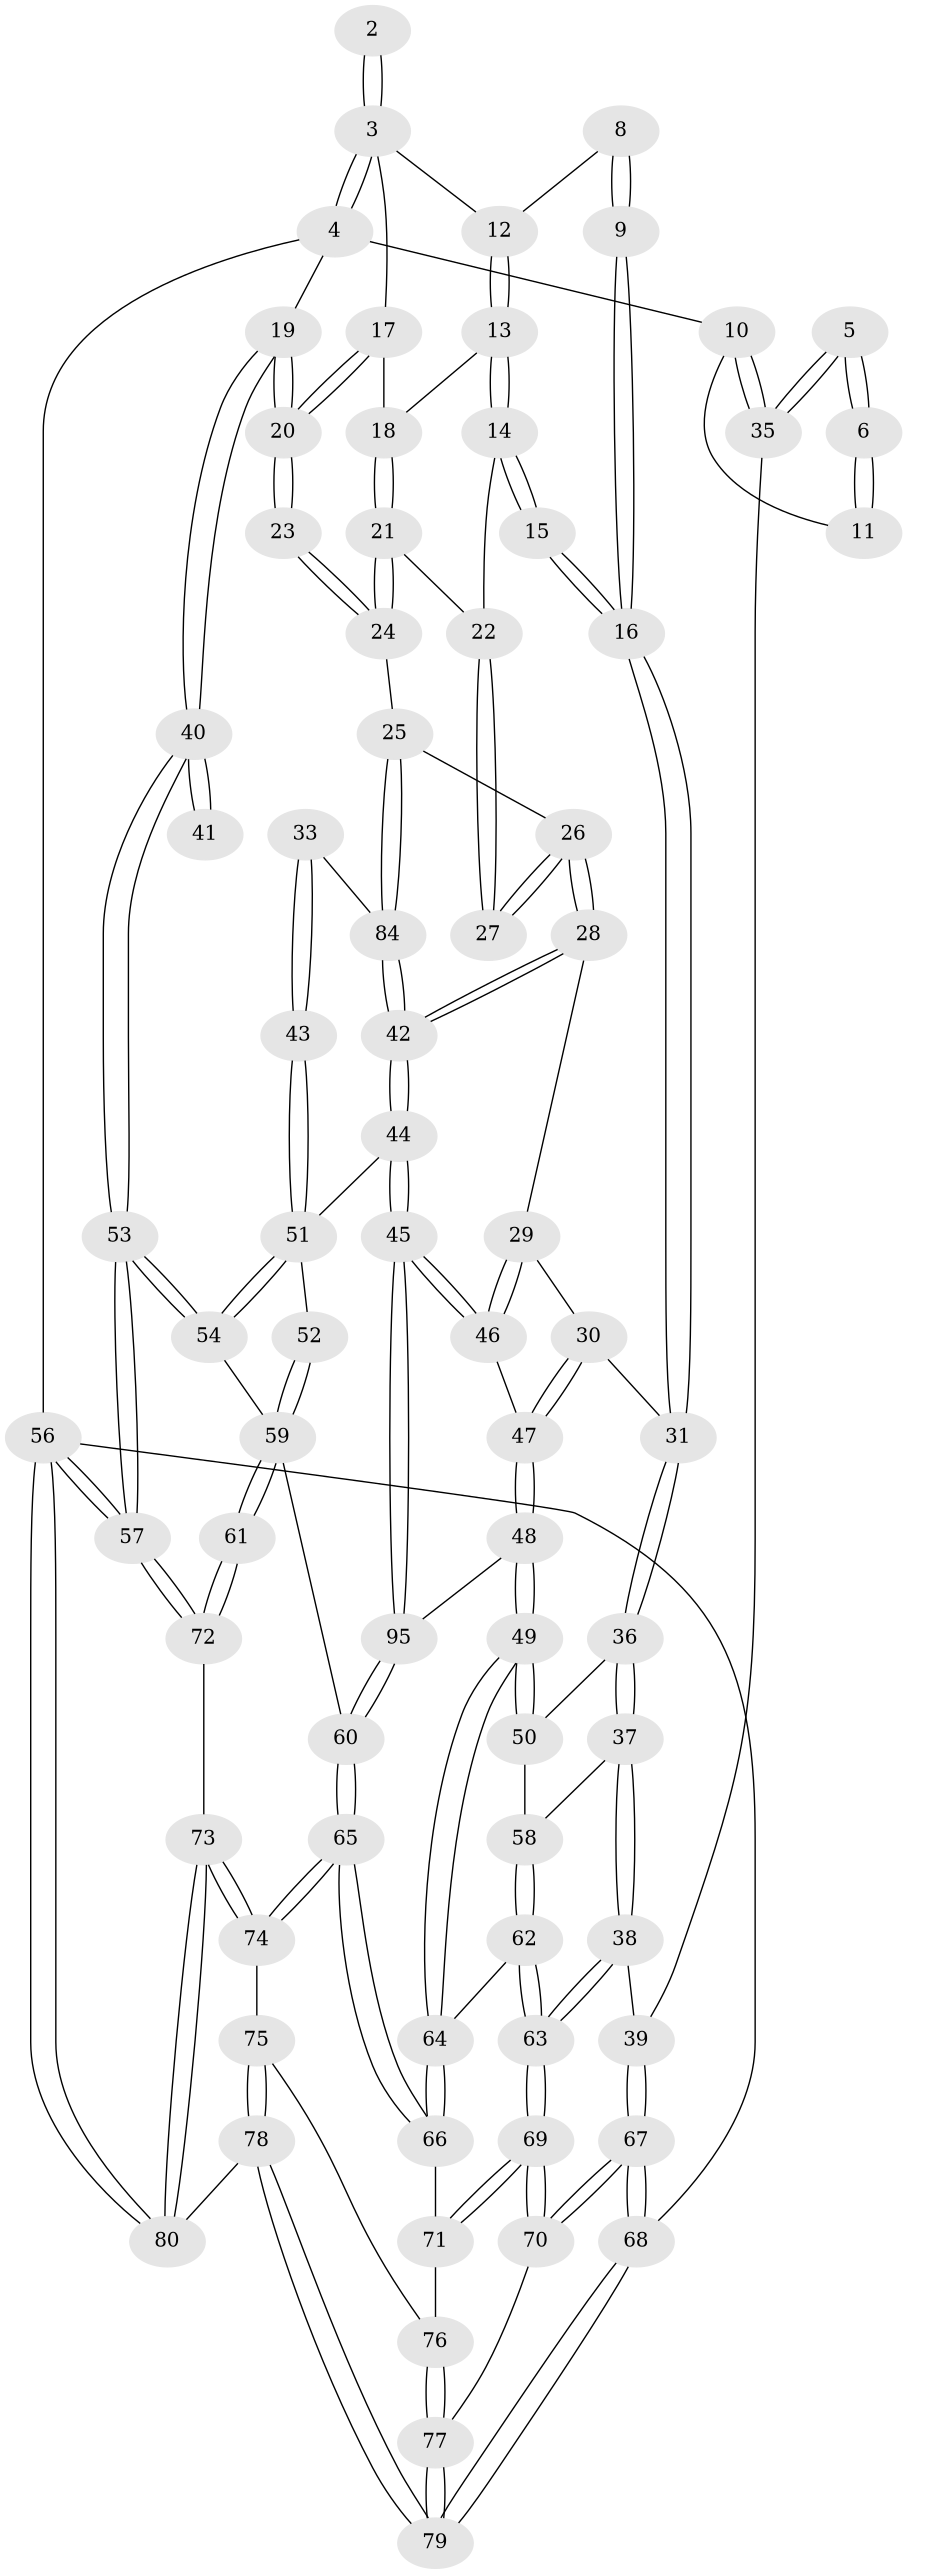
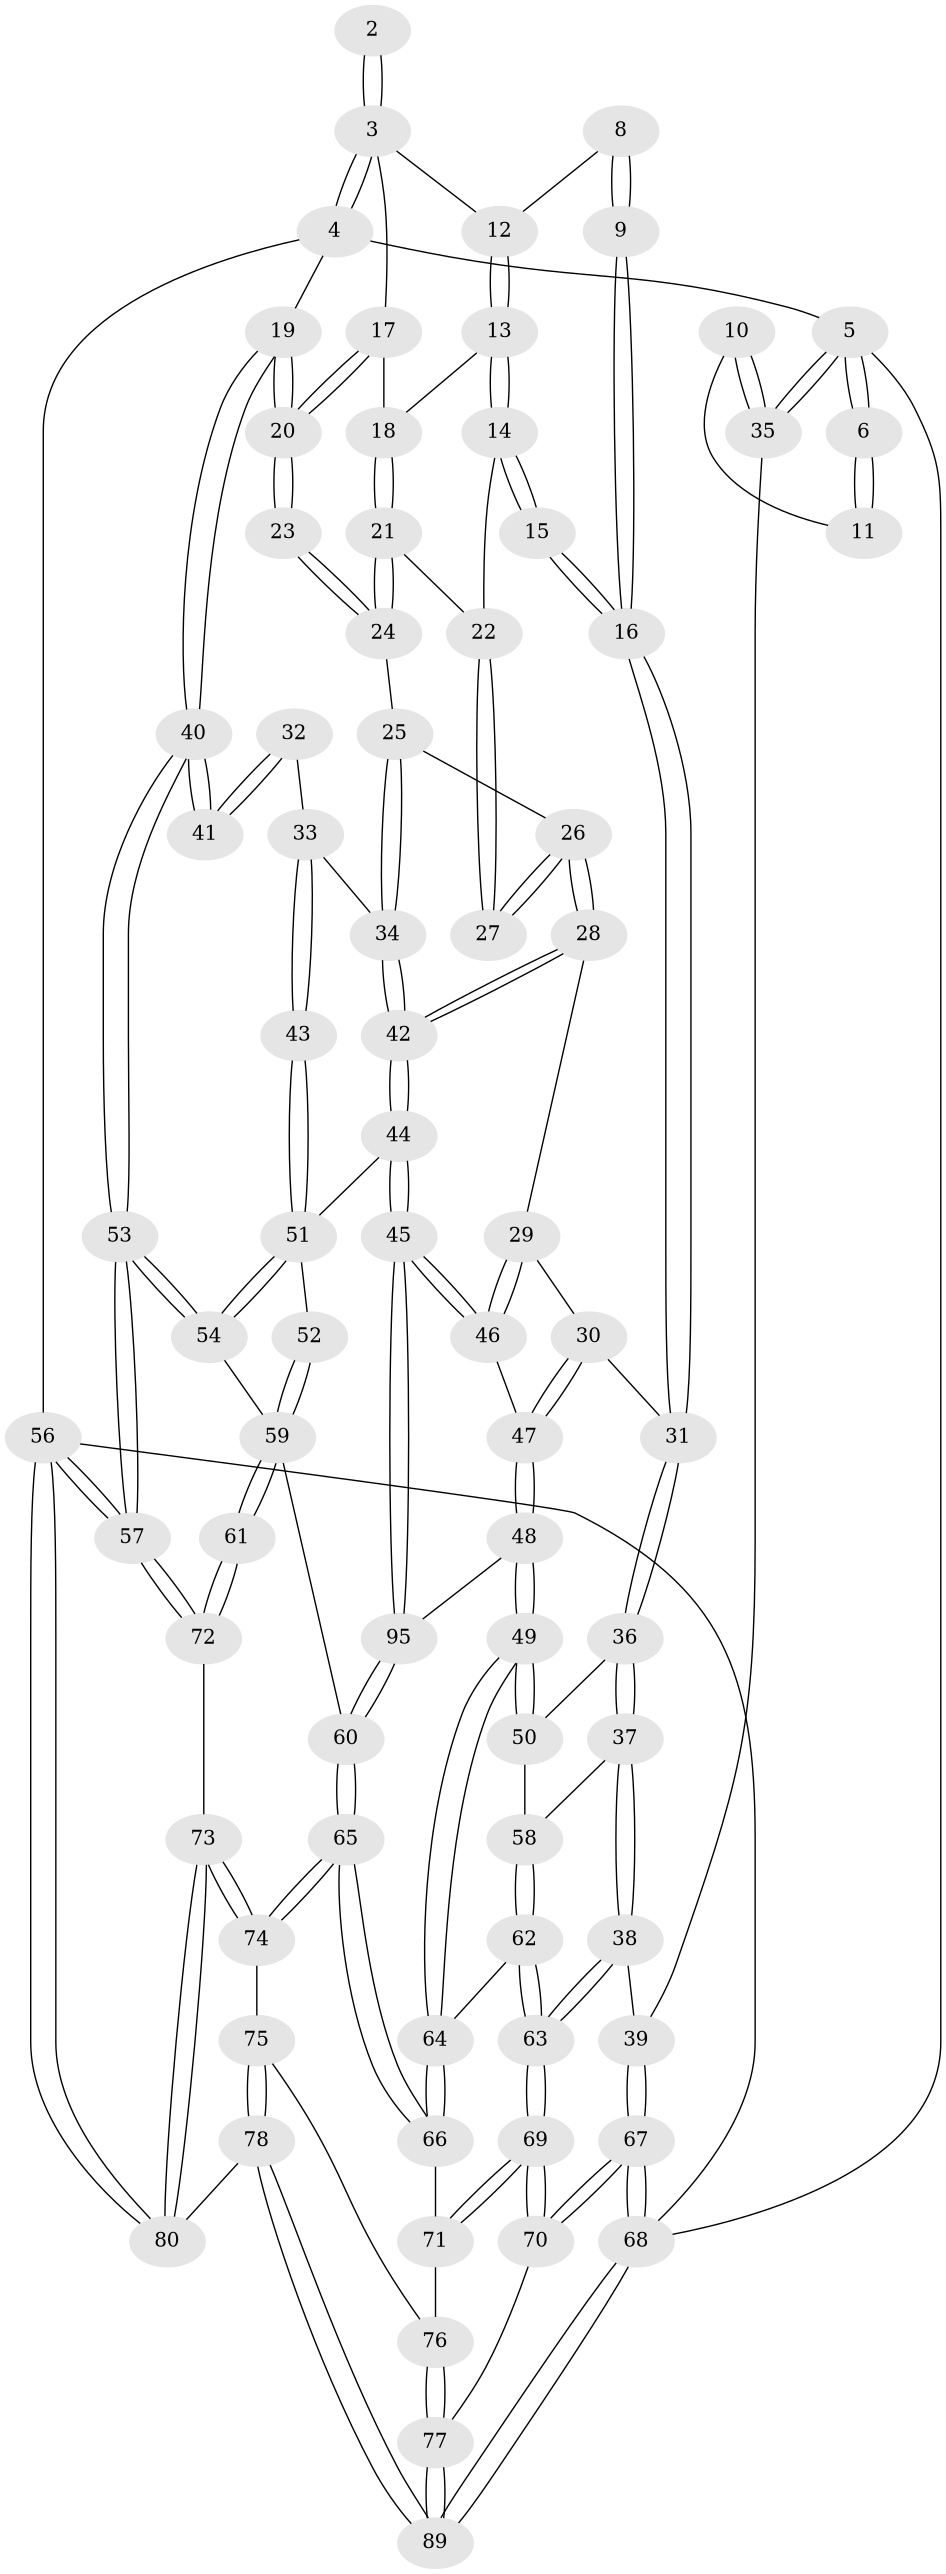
edge "4" -- "10": now "4" -- "5"
node "32": added
node "84": label "84" -> "34"
edge "5" -- "68": added
node "79": label "79" -> "89"
